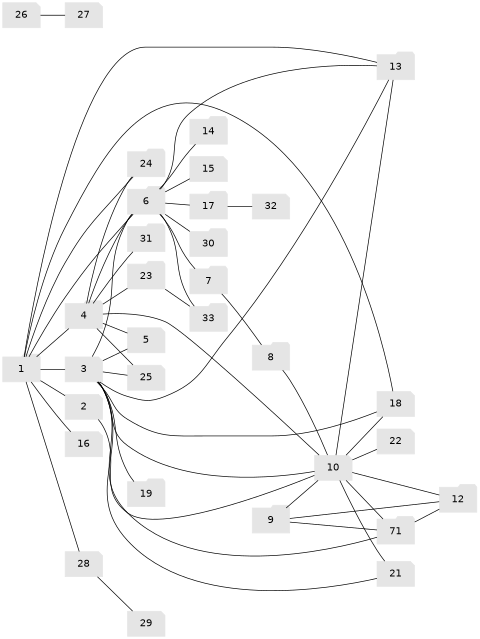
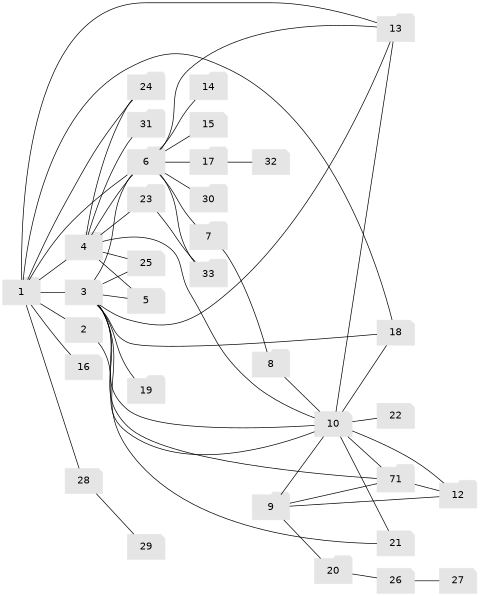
node "20": added
